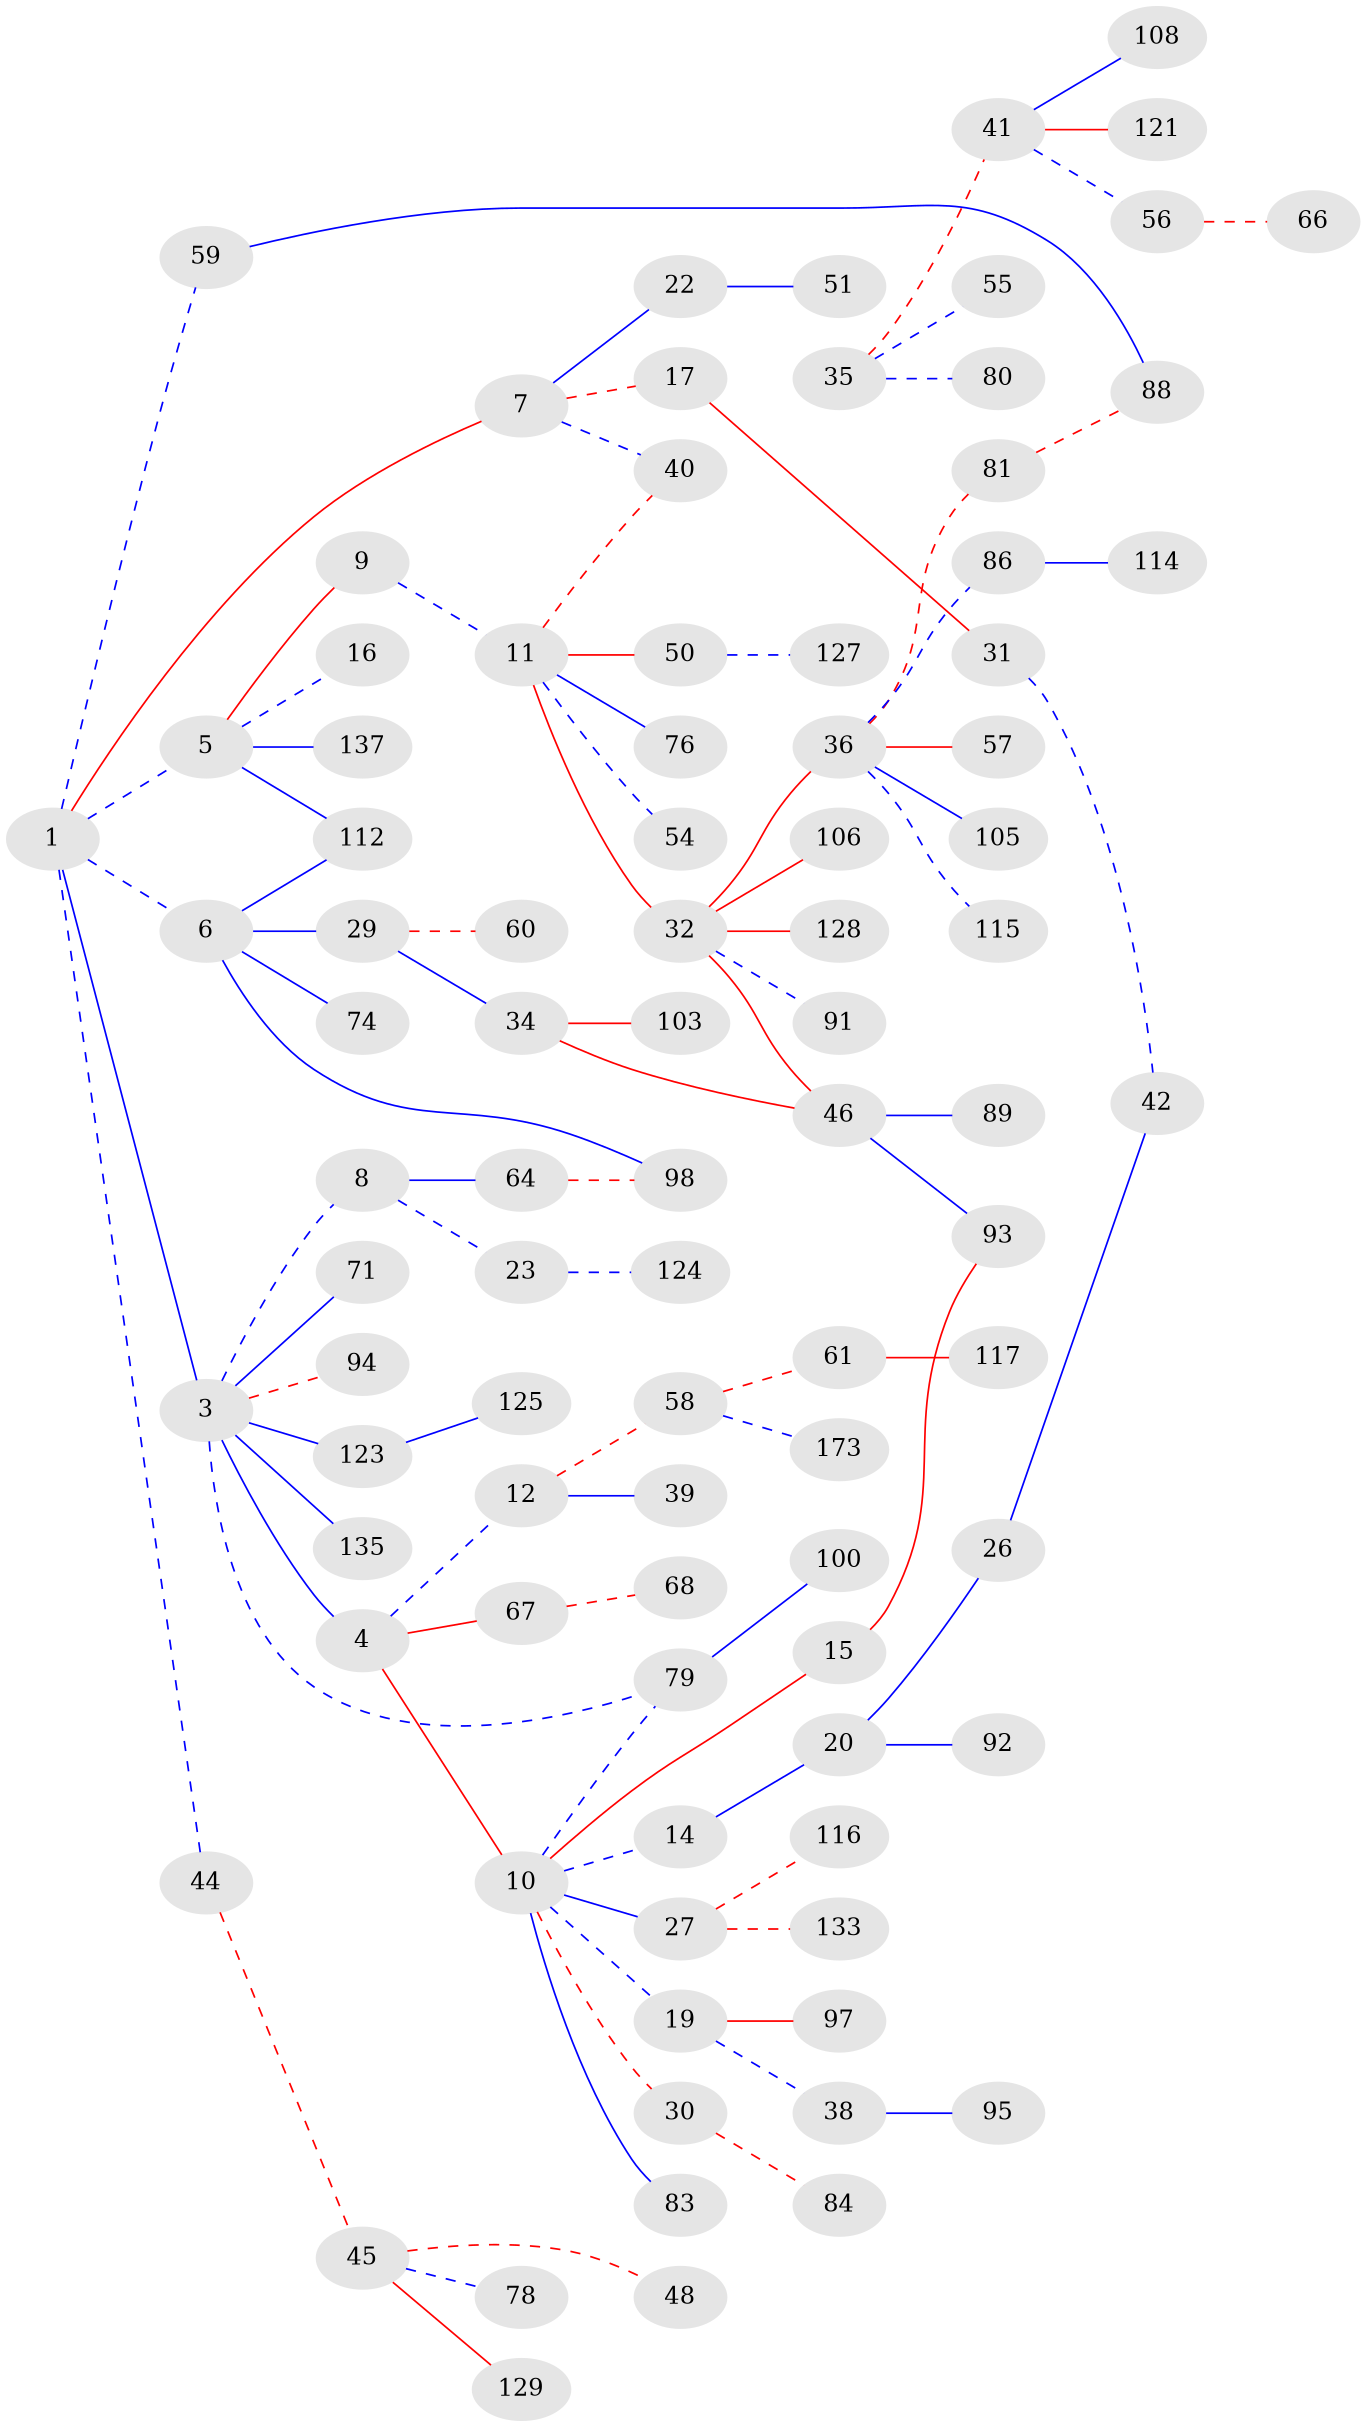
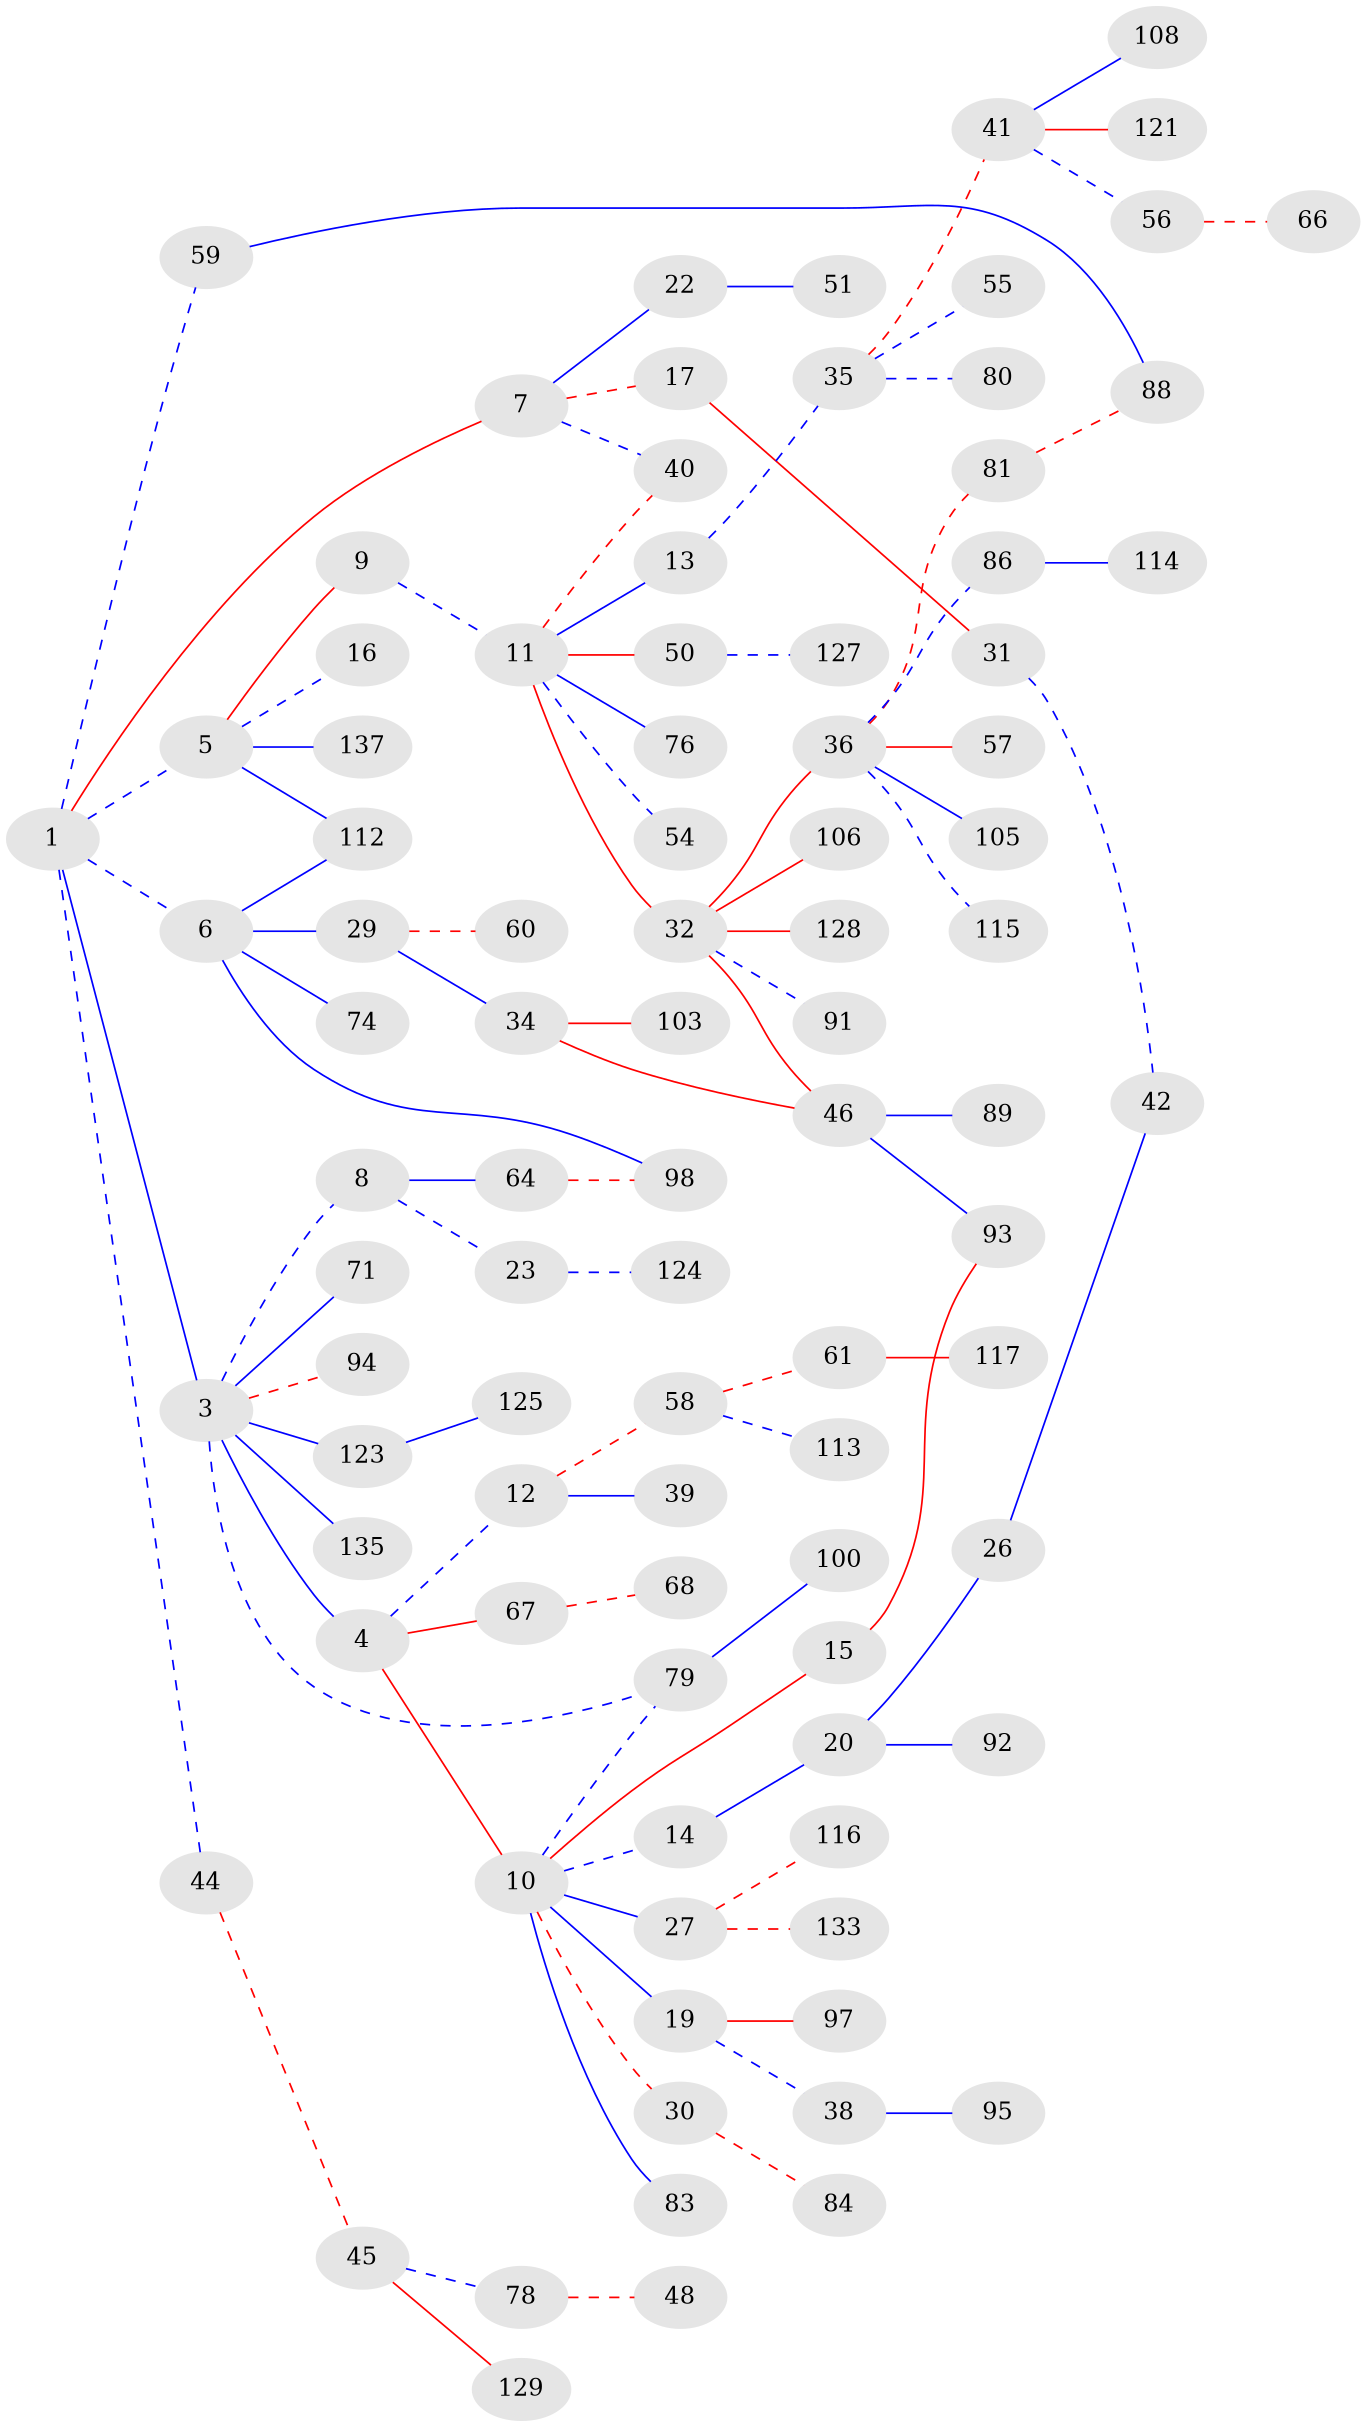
node "13": added
node "173": label "173" -> "113"
edge "10" -- "19": style dashed -> solid
edge "45" -- "48": now "78" -- "48"
